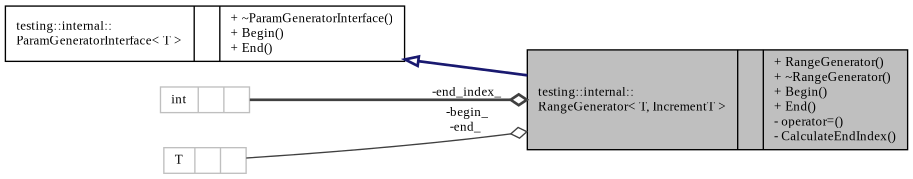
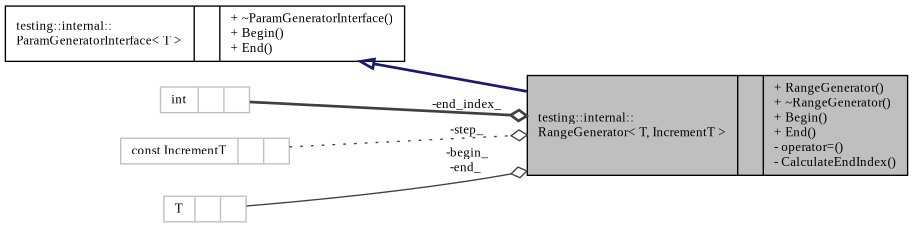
node "const IncrementT": added
